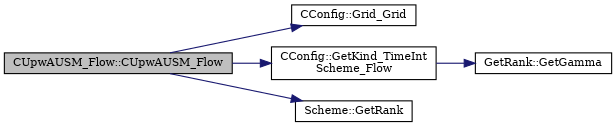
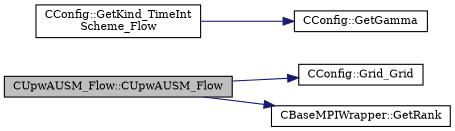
edge "CUpwAUSM_Flow::CUpwAUSM_Flow" -> "CConfig::GetKind_TimeInt Scheme_Flow": removed
node "GetRank::GetGamma": label "GetRank::GetGamma" -> "CConfig::GetGamma"
node "Scheme::GetRank": label "Scheme::GetRank" -> "CBaseMPIWrapper::GetRank"
